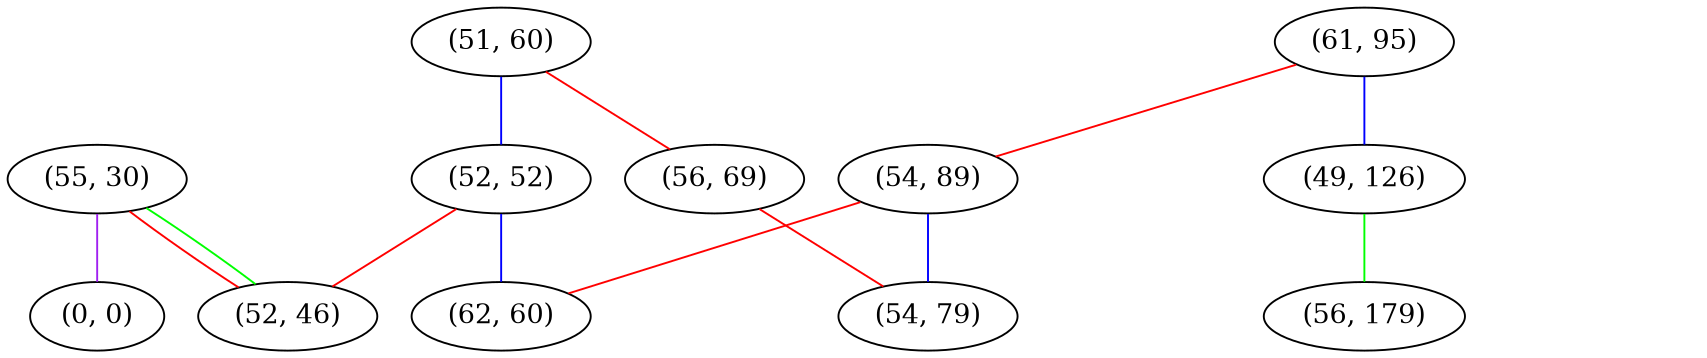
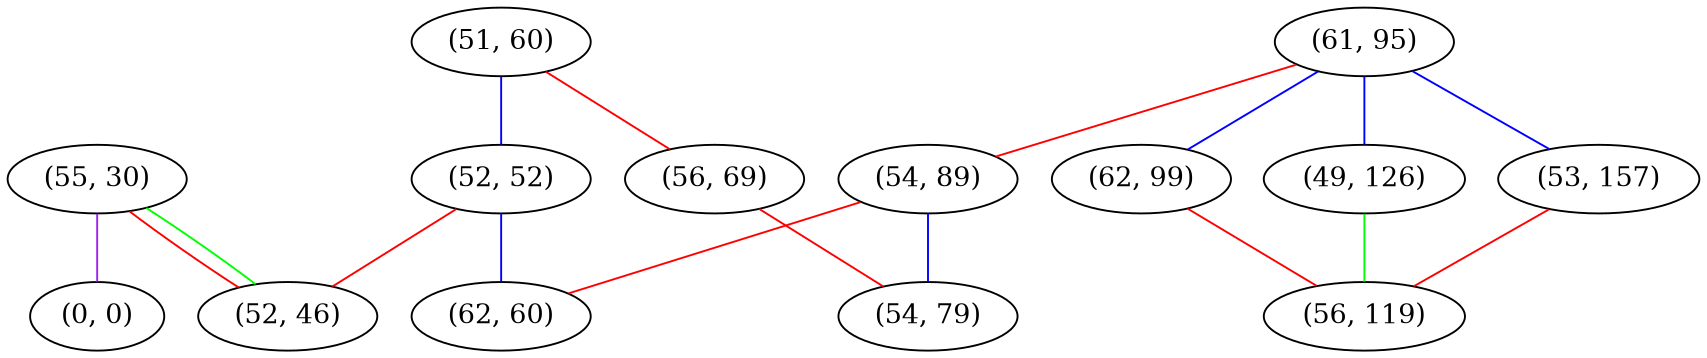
node "(62, 99)": added
node "(53, 157)": added
node "(56, 179)": label "(56, 179)" -> "(56, 119)"
